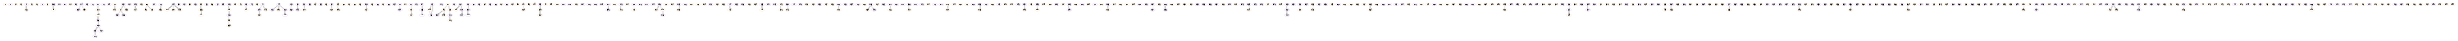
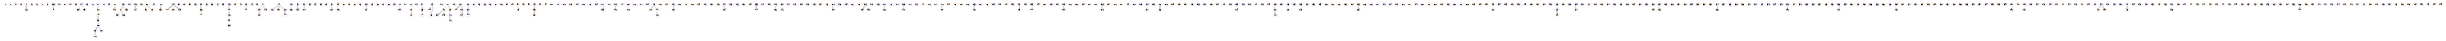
node "n84": removed
node "n236": removed
